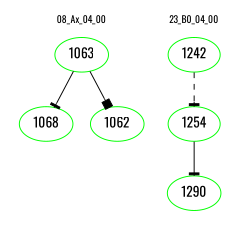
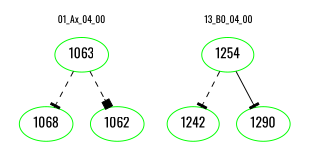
cluster "08_Ax_04_00": label "08_Ax_04_00" -> "01_Ax_04_00"
cluster "23_B0_04_00": label "23_B0_04_00" -> "13_B0_04_00"
edge "1063" -> "1062": style solid -> dashed
edge "1063" -> "1068": style solid -> dashed
edge "1242" -> "1254": reversed
